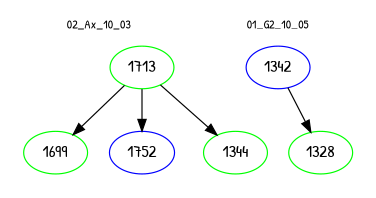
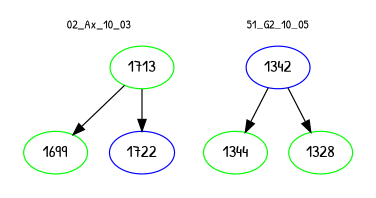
cluster "01_G2_10_05": label "01_G2_10_05" -> "51_G2_10_05"
edge "1713" -> "1344": now "1342" -> "1344"
node "1752": label "1752" -> "1722"
